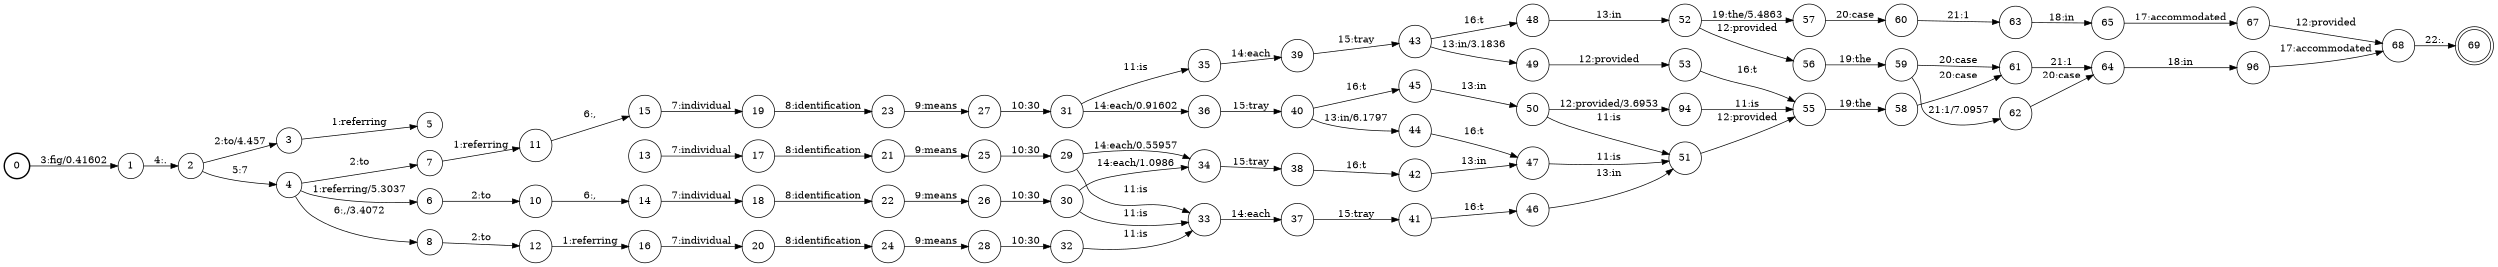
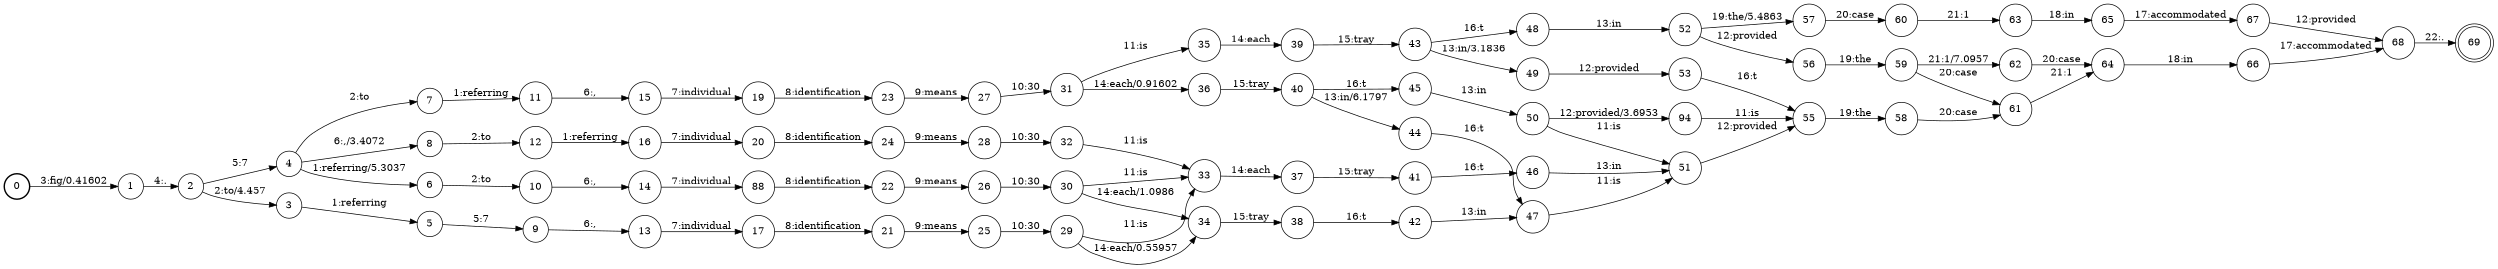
node "96": label "96" -> "66"
node "18": label "18" -> "88"
node "9": added
